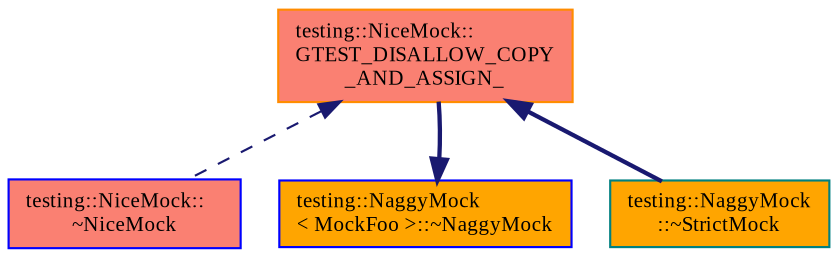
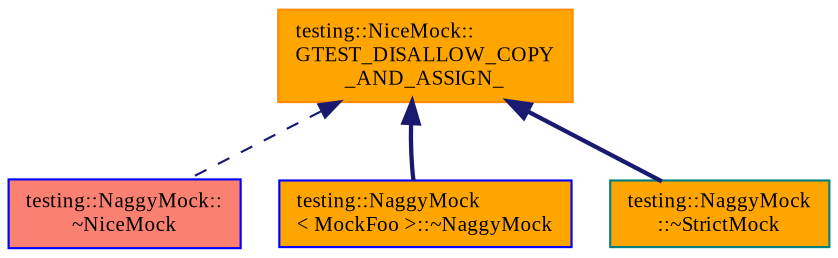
node "testing::NiceMock:: GTEST_DISALLOW_COPY _AND_ASSIGN_": fillcolor salmon -> orange
edge "testing::NiceMock:: GTEST_DISALLOW_COPY _AND_ASSIGN_" -> "testing::NaggyMock < MockFoo >::~NaggyMock": reversed
node "testing::NiceMock:: ~NiceMock": label "testing::NiceMock:: ~NiceMock" -> "testing::NaggyMock:: ~NiceMock"
